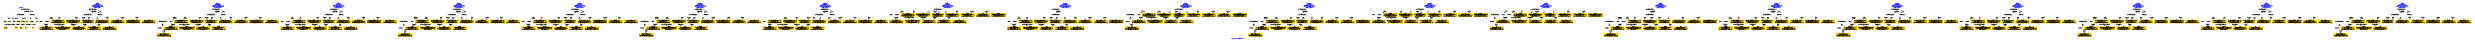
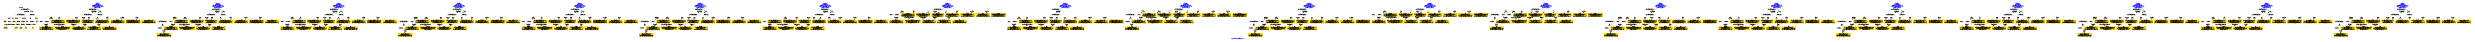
node "artdesc": fillcolor lightgray -> gold
node "credittext": fillcolor gold -> lightgray
